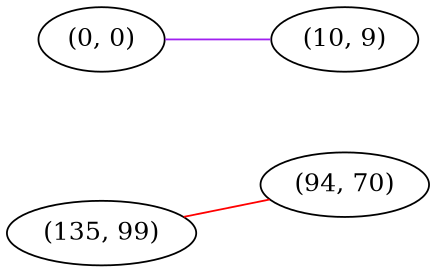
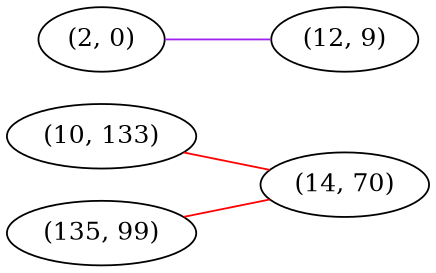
node "(0, 0)": label "(0, 0)" -> "(2, 0)"
node "(10, 9)": label "(10, 9)" -> "(12, 9)"
node "(10, 133)": added
node "(94, 70)": label "(94, 70)" -> "(14, 70)"
